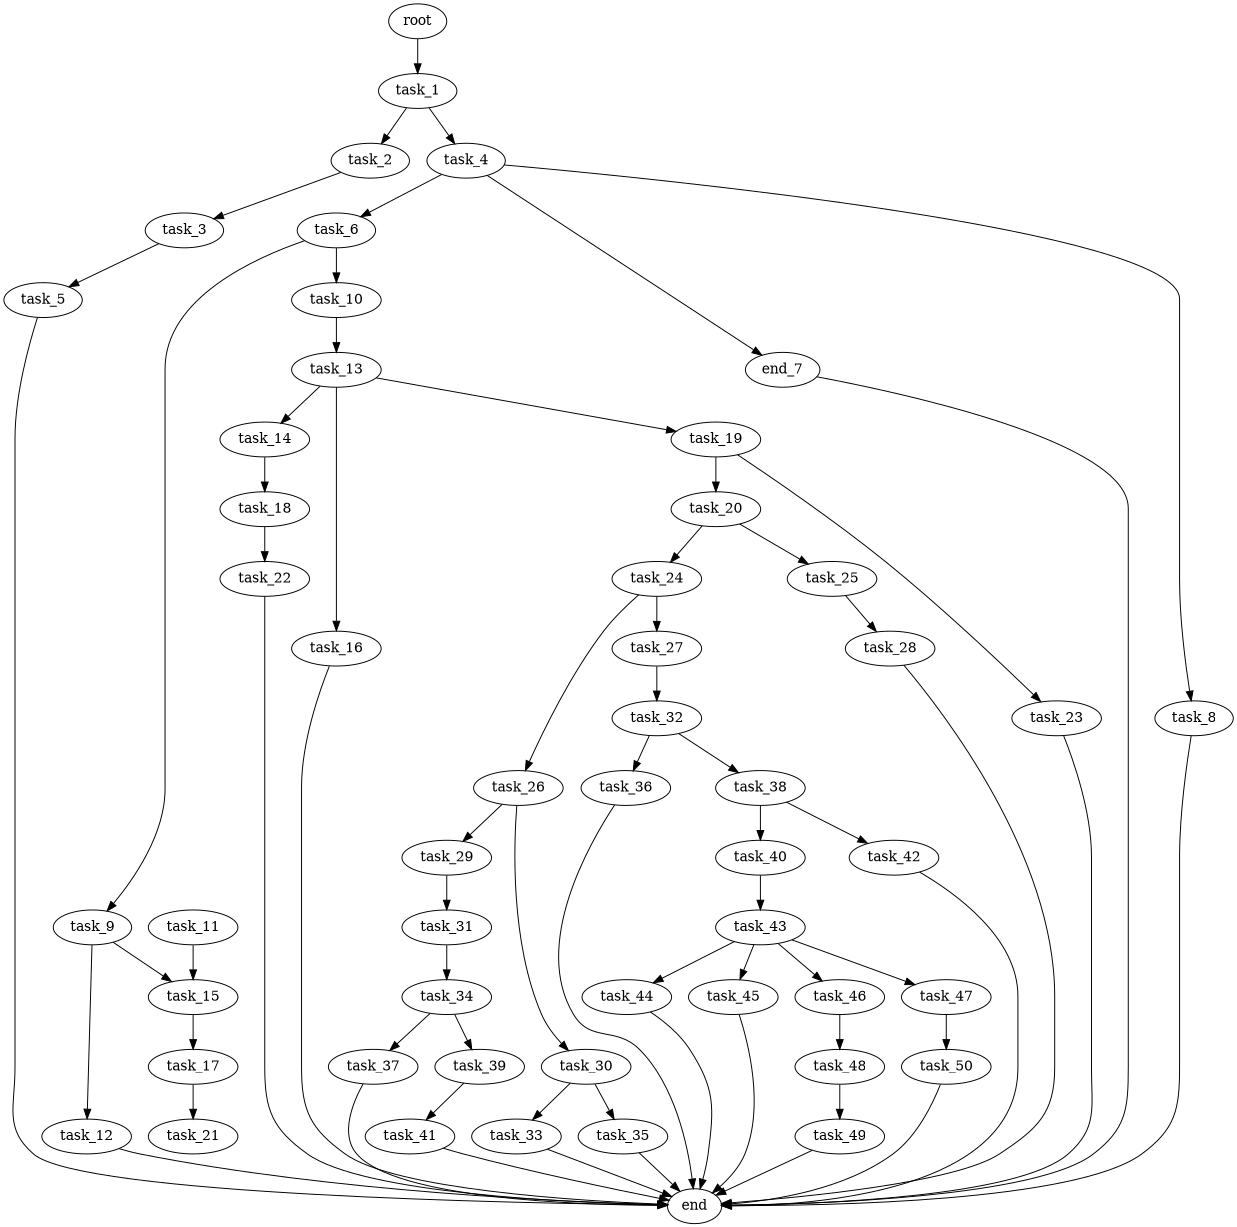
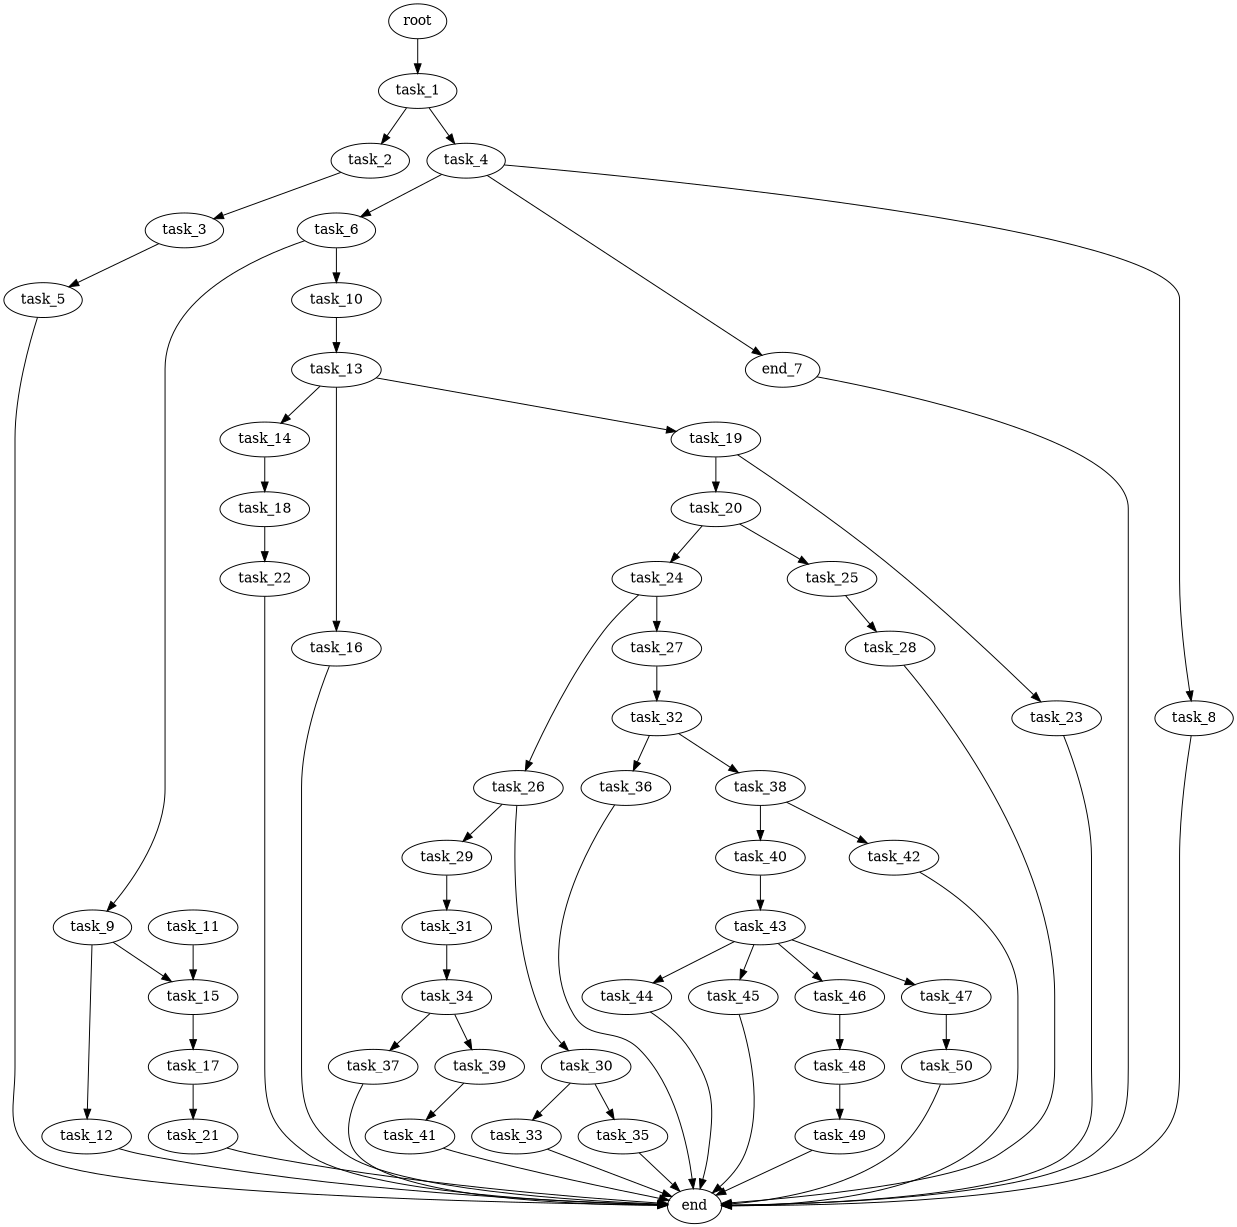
edge "task_21" -> "end": added
